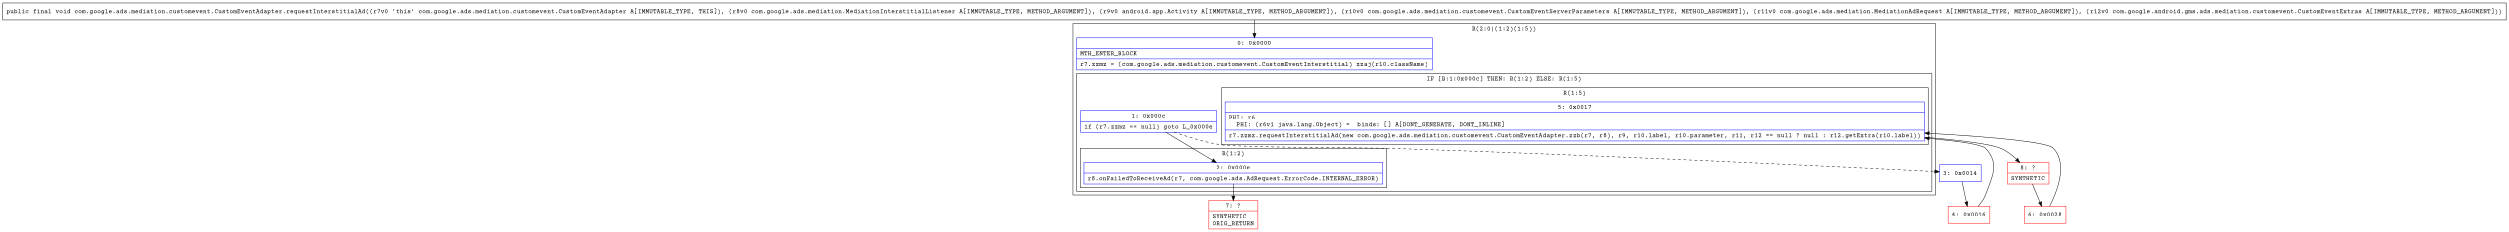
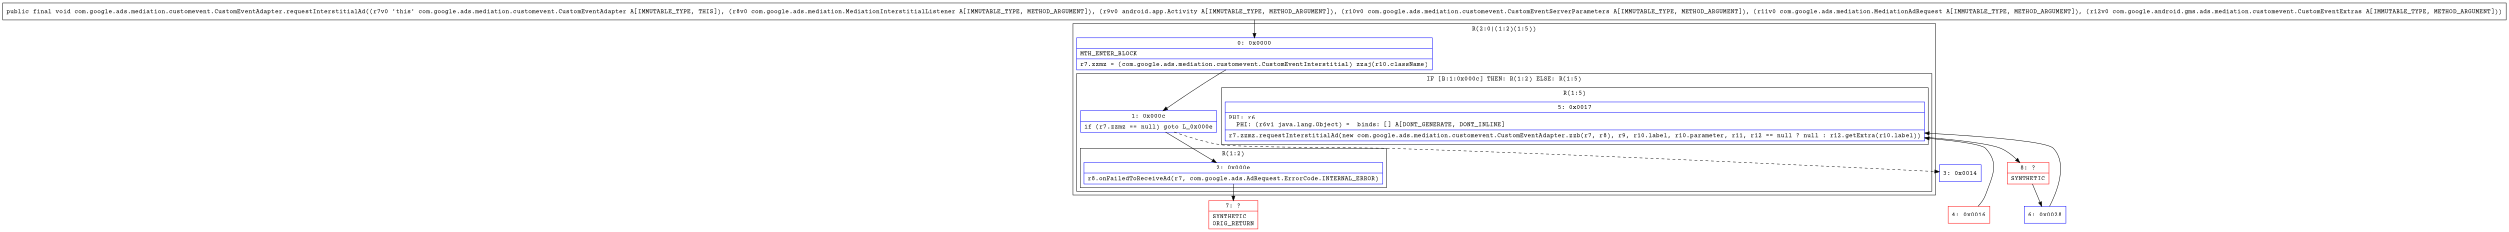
edge "0: 0x0000" -> "1: 0x000c": added
edge "3: 0x0014" -> "4: 0x0016": removed
node "6: 0x0028": color red -> blue
